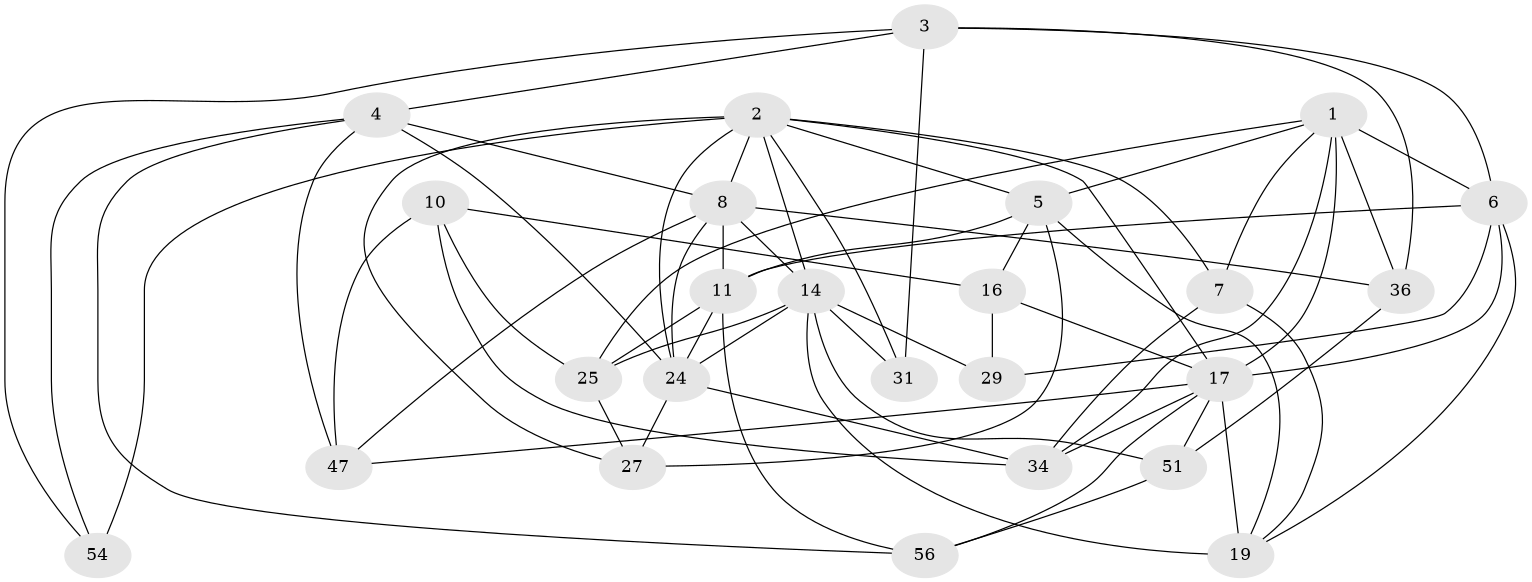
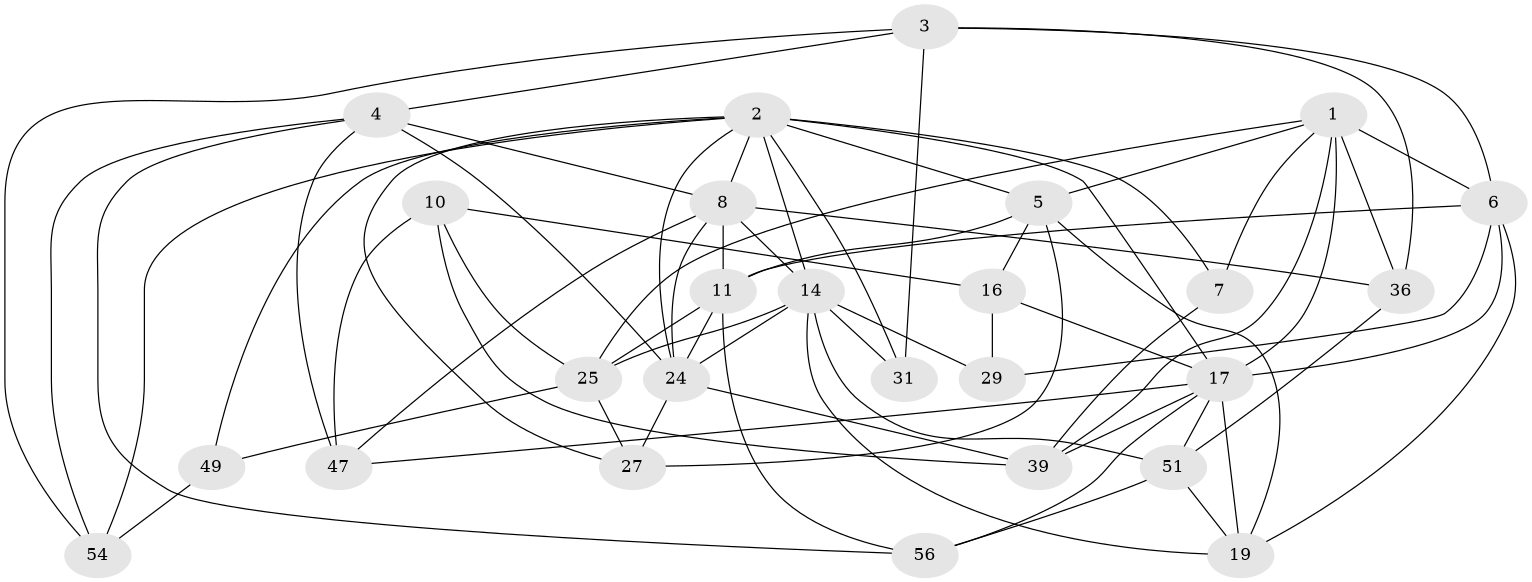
edge "7" -- "19": now "51" -- "19"
node "49": added
node "34": label "34" -> "39"
